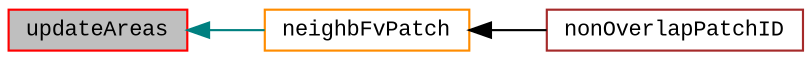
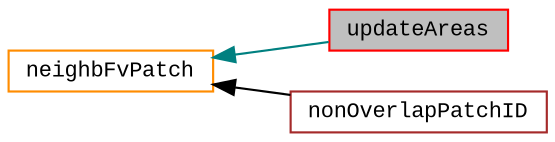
edge "neighbFvPatch" -> "updateAreas": reversed
